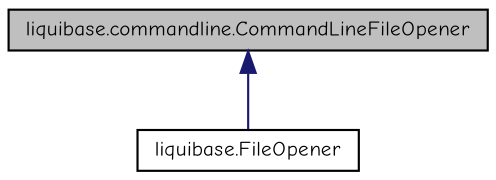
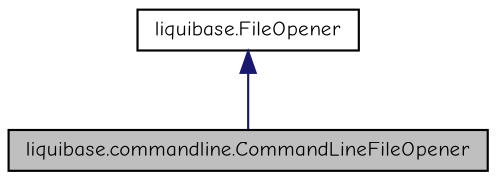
edge "liquibase.FileOpener" -> "liquibase.commandline.CommandLineFileOpener": reversed
